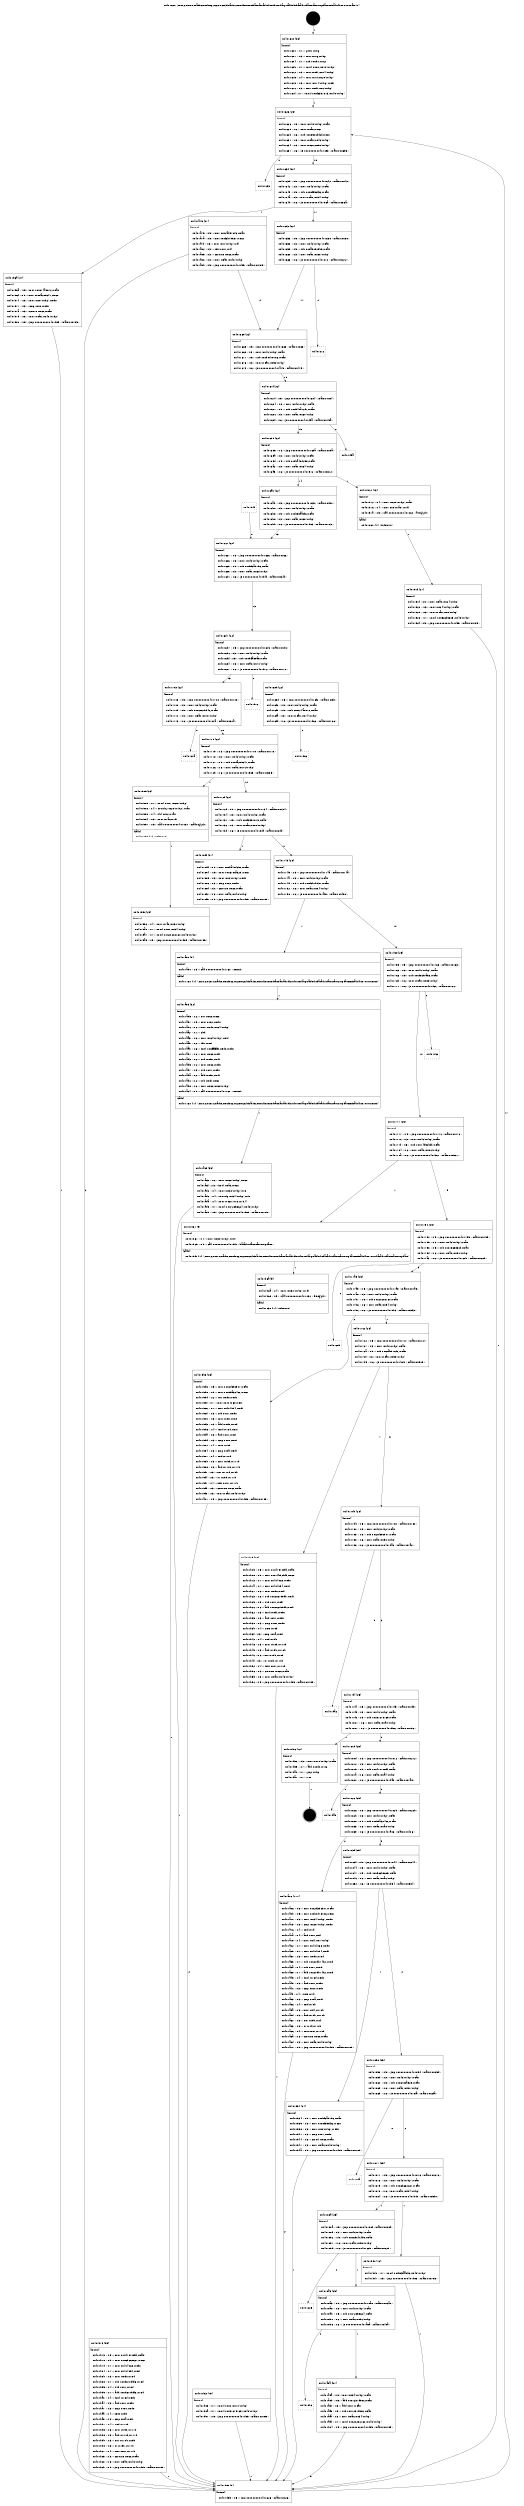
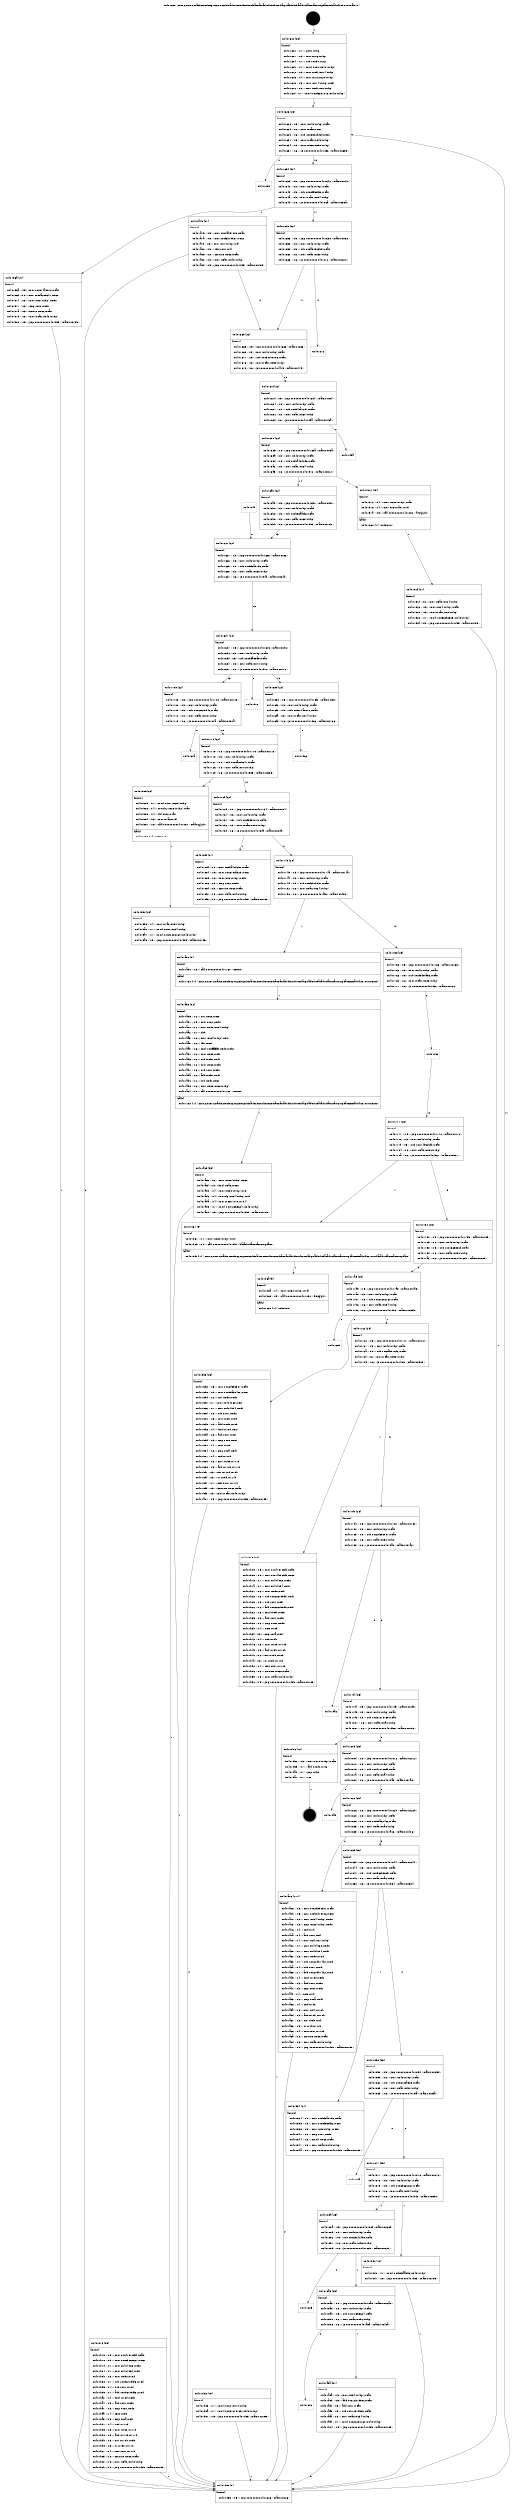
edge "0x4016d7 [22]" -> "0x4016ed [22]": added, label "13"
edge "0x40175e [25]" -> "0x401777 [25]": now "0x401dcc" -> "0x401777 [25]"
edge "0x401790 [25]" -> "0x401ceb": now "0x4017a9 [25]" -> "0x401ceb"
edge "0x401934 [27]" -> "0x401de5 [5]": removed, label "1"
